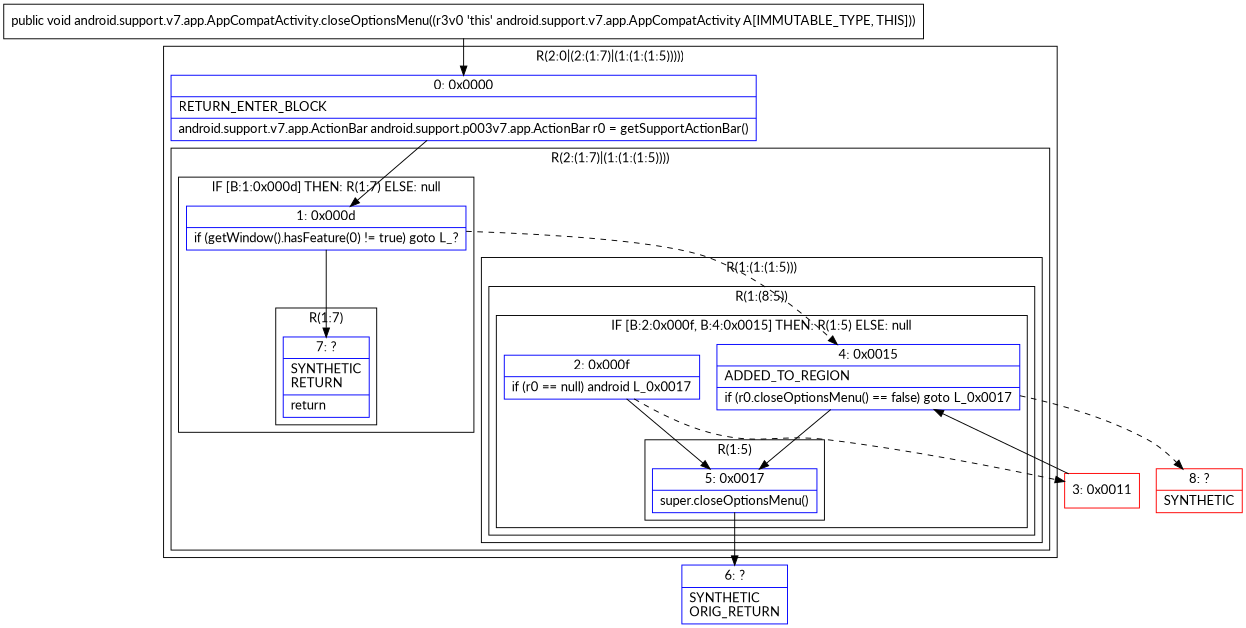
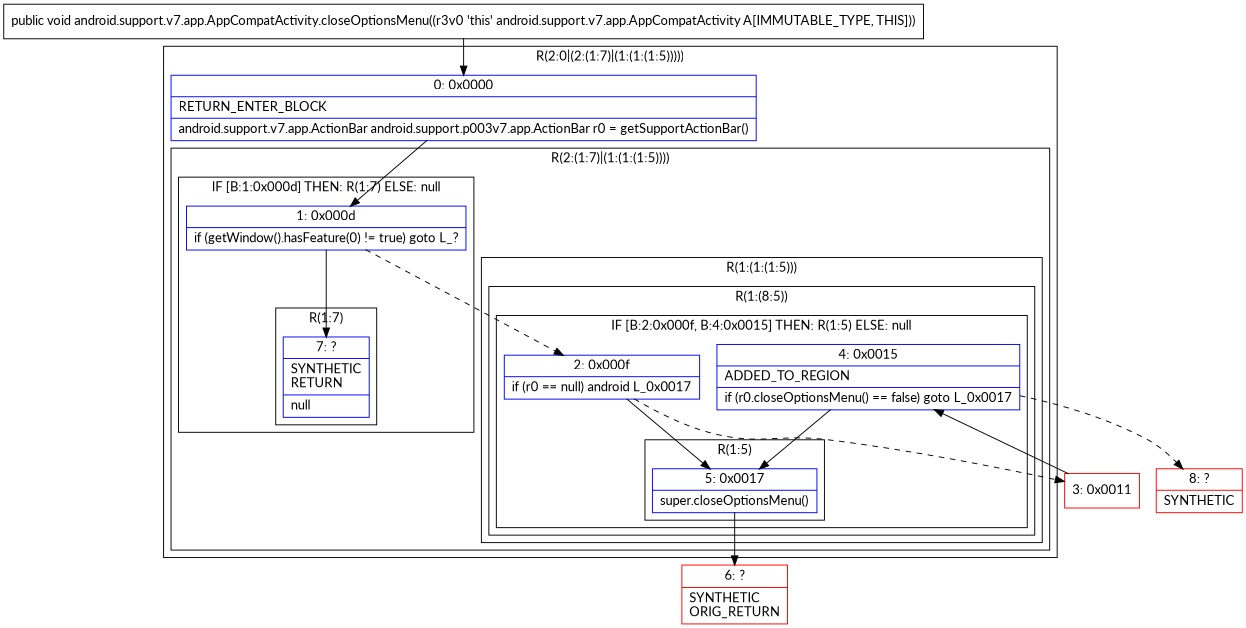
edge "1: 0x000d" -> "4: 0x0015": now "1: 0x000d" -> "2: 0x000f"
node "7: ?": text "return" -> "null"
node "6: ?": color blue -> red
